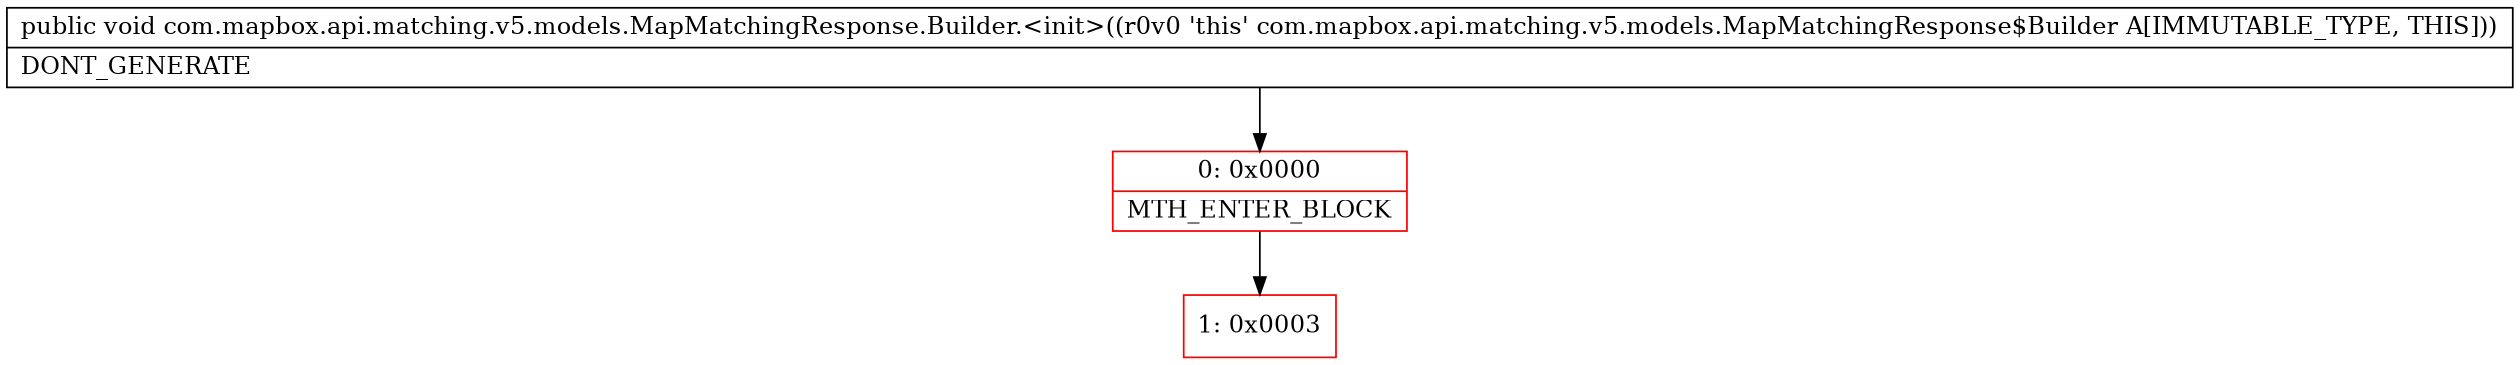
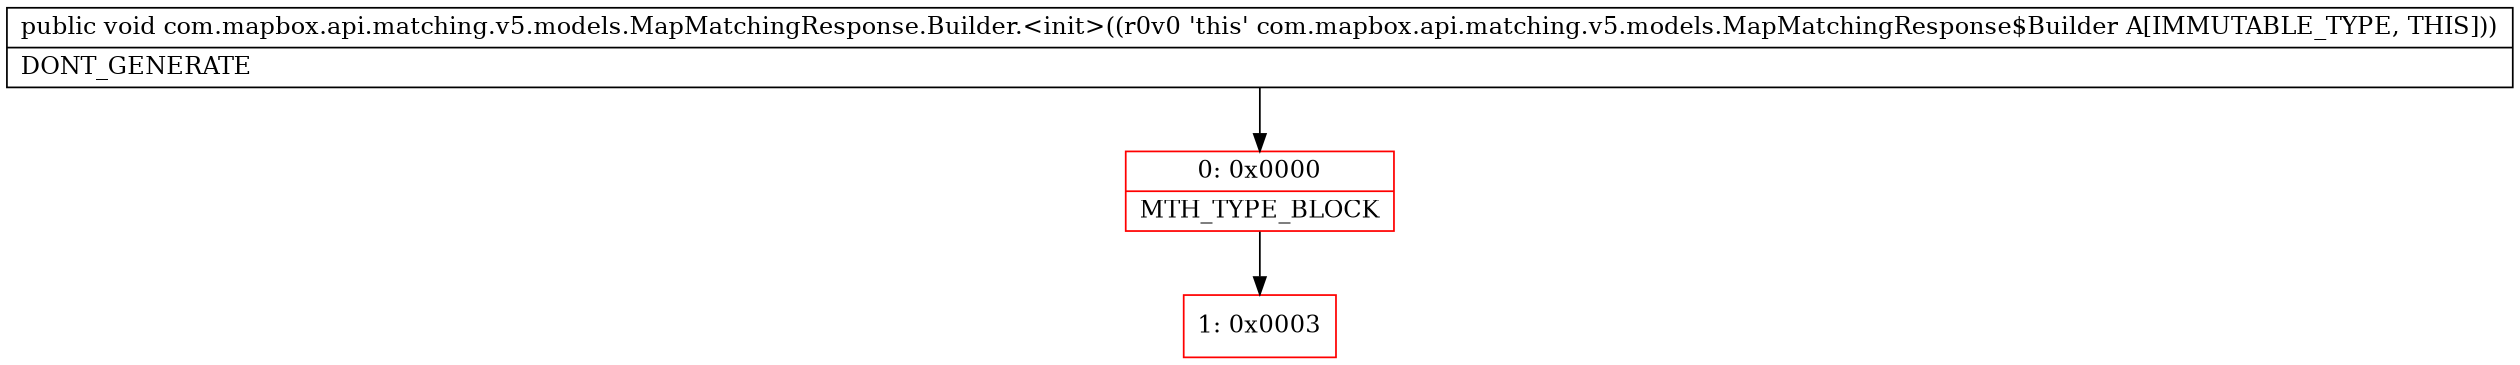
node "0: 0x0000": text "MTH_ENTER_BLOCK" -> "MTH_TYPE_BLOCK"
